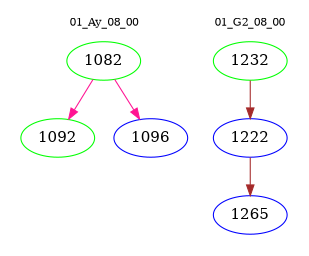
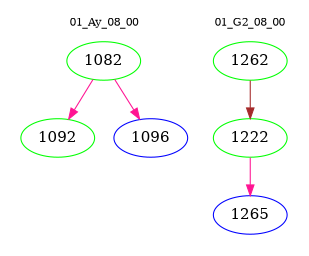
node "1232": label "1232" -> "1262"
node "1222": color blue -> green
edge "1222" -> "1265": color brown -> deeppink
